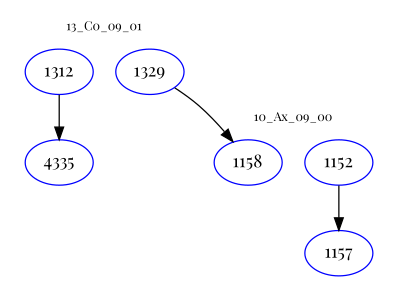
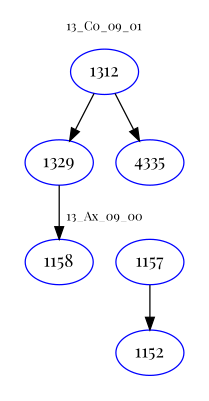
edge "1312" -> "1329": added
cluster "10_Ax_09_00": label "10_Ax_09_00" -> "13_Ax_09_00"
edge "1152" -> "1157": reversed
